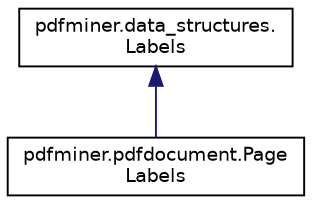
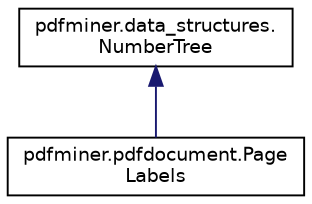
node "pdfminer.data_structures. Labels": label "pdfminer.data_structures. Labels" -> "pdfminer.data_structures. NumberTree"
